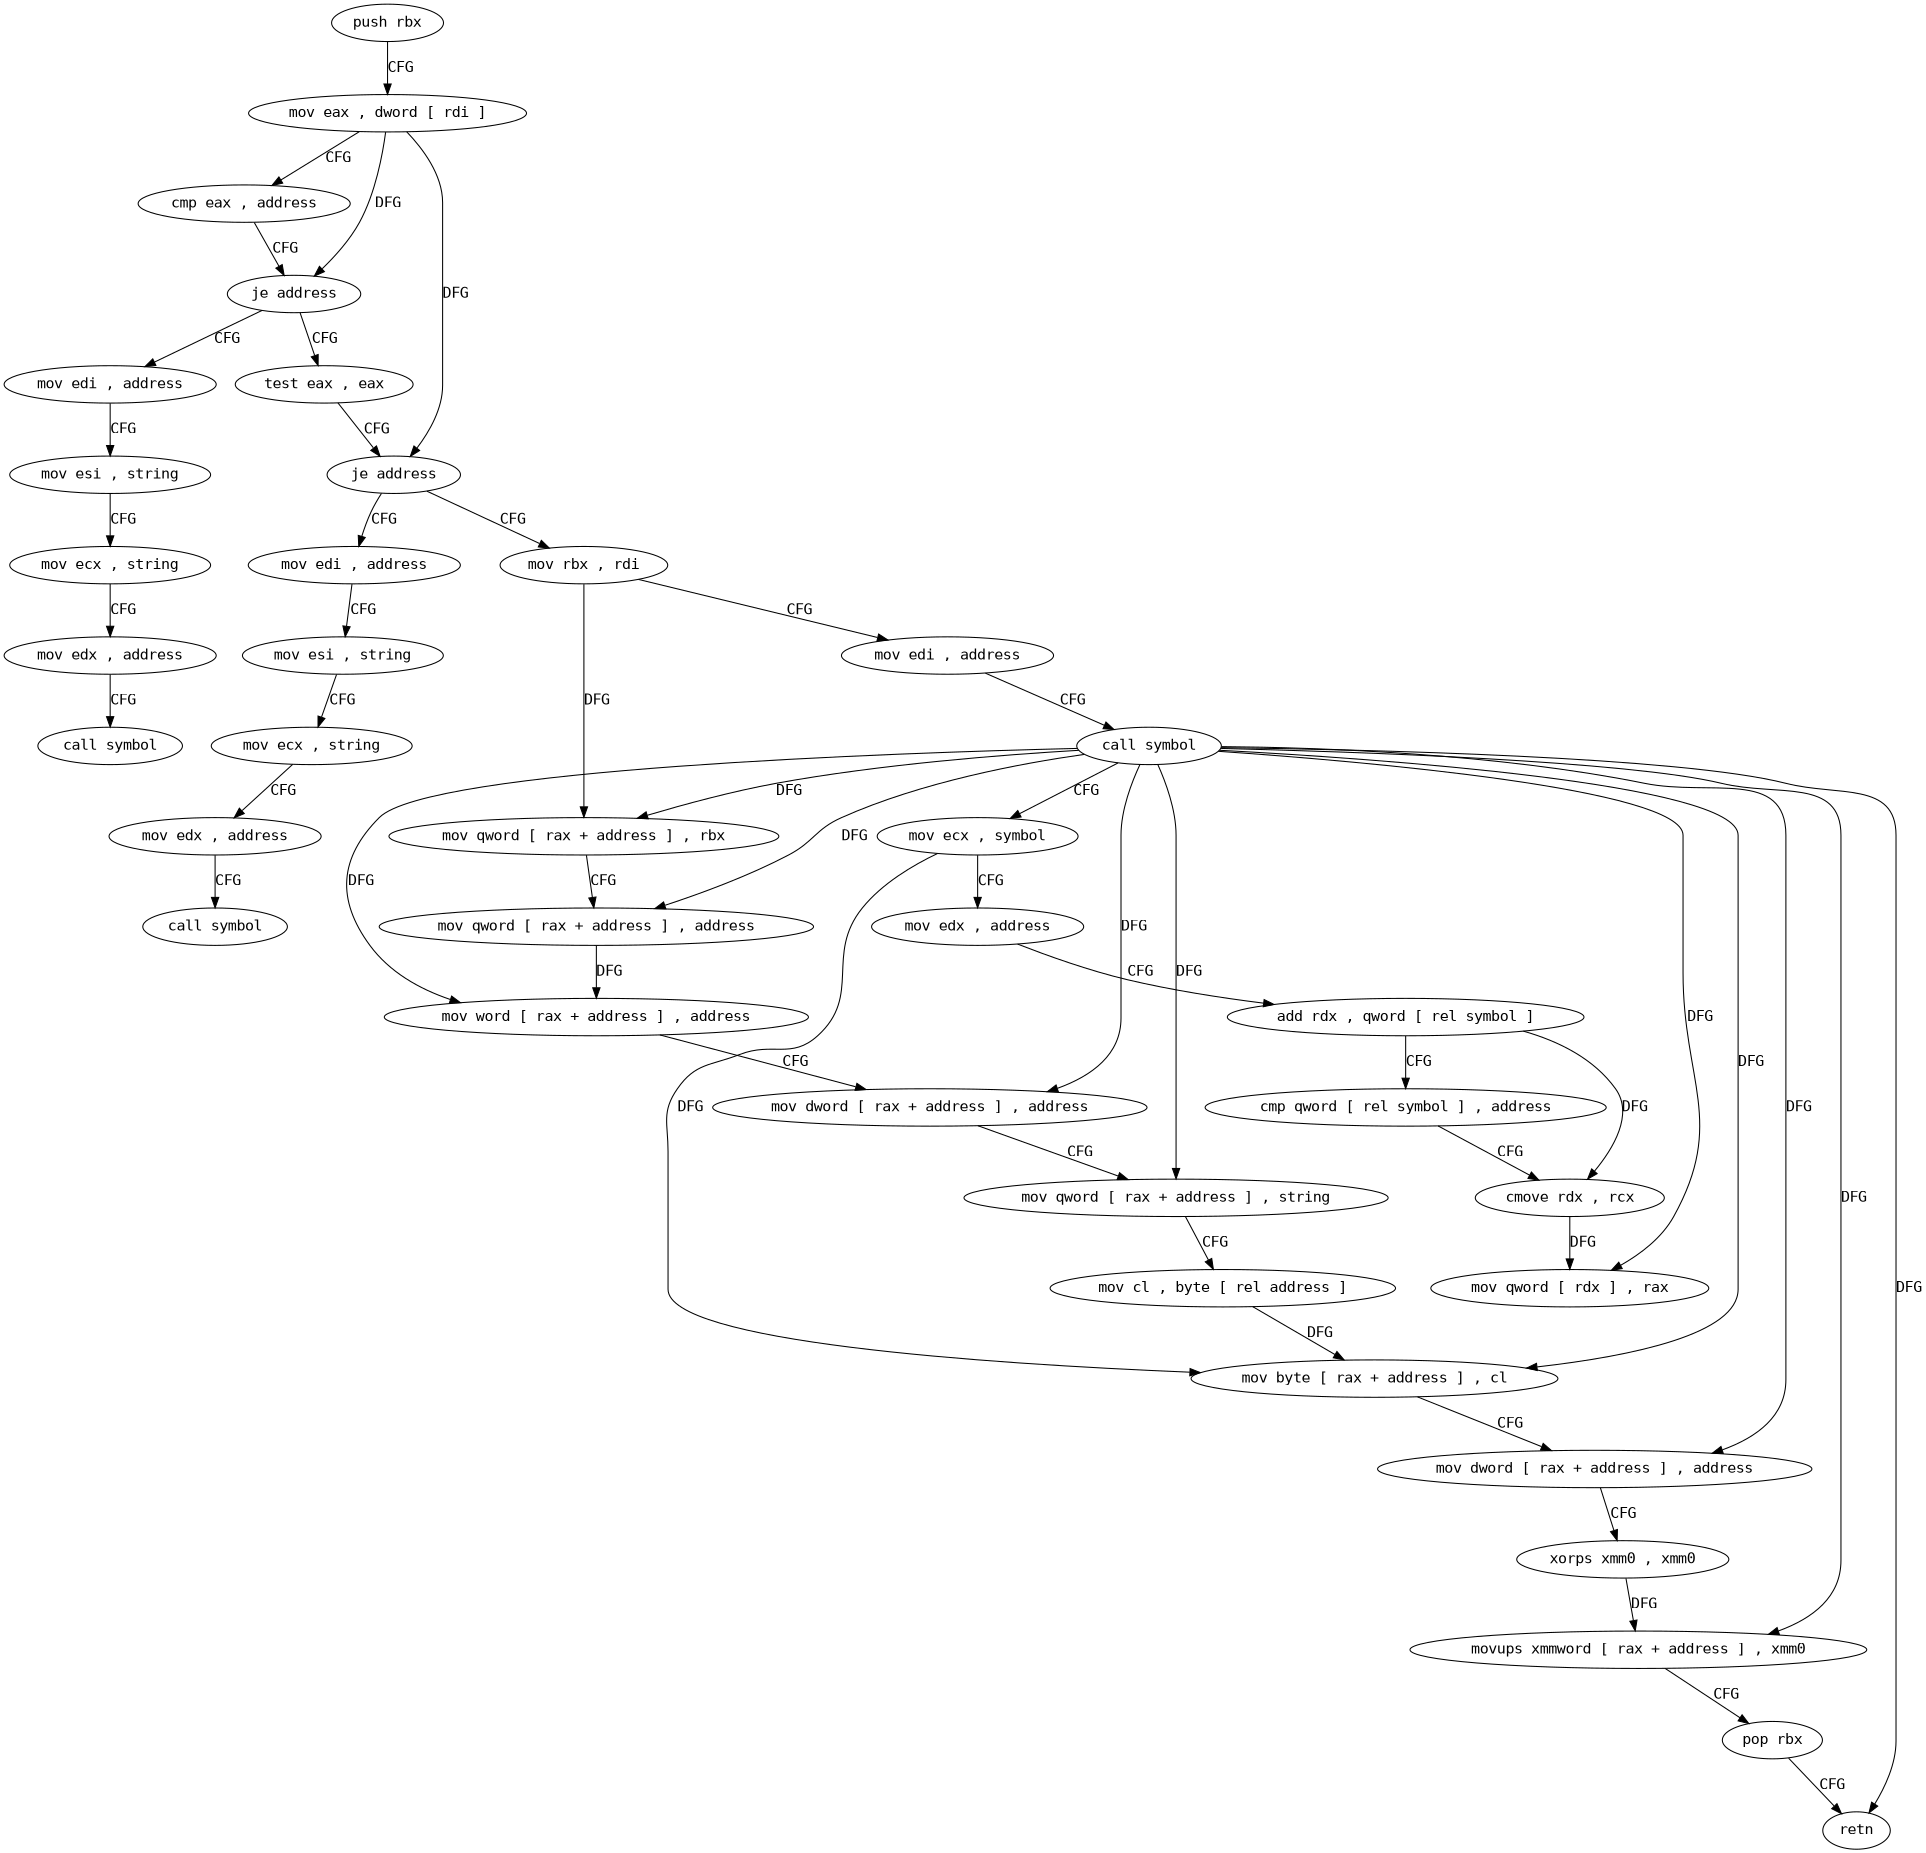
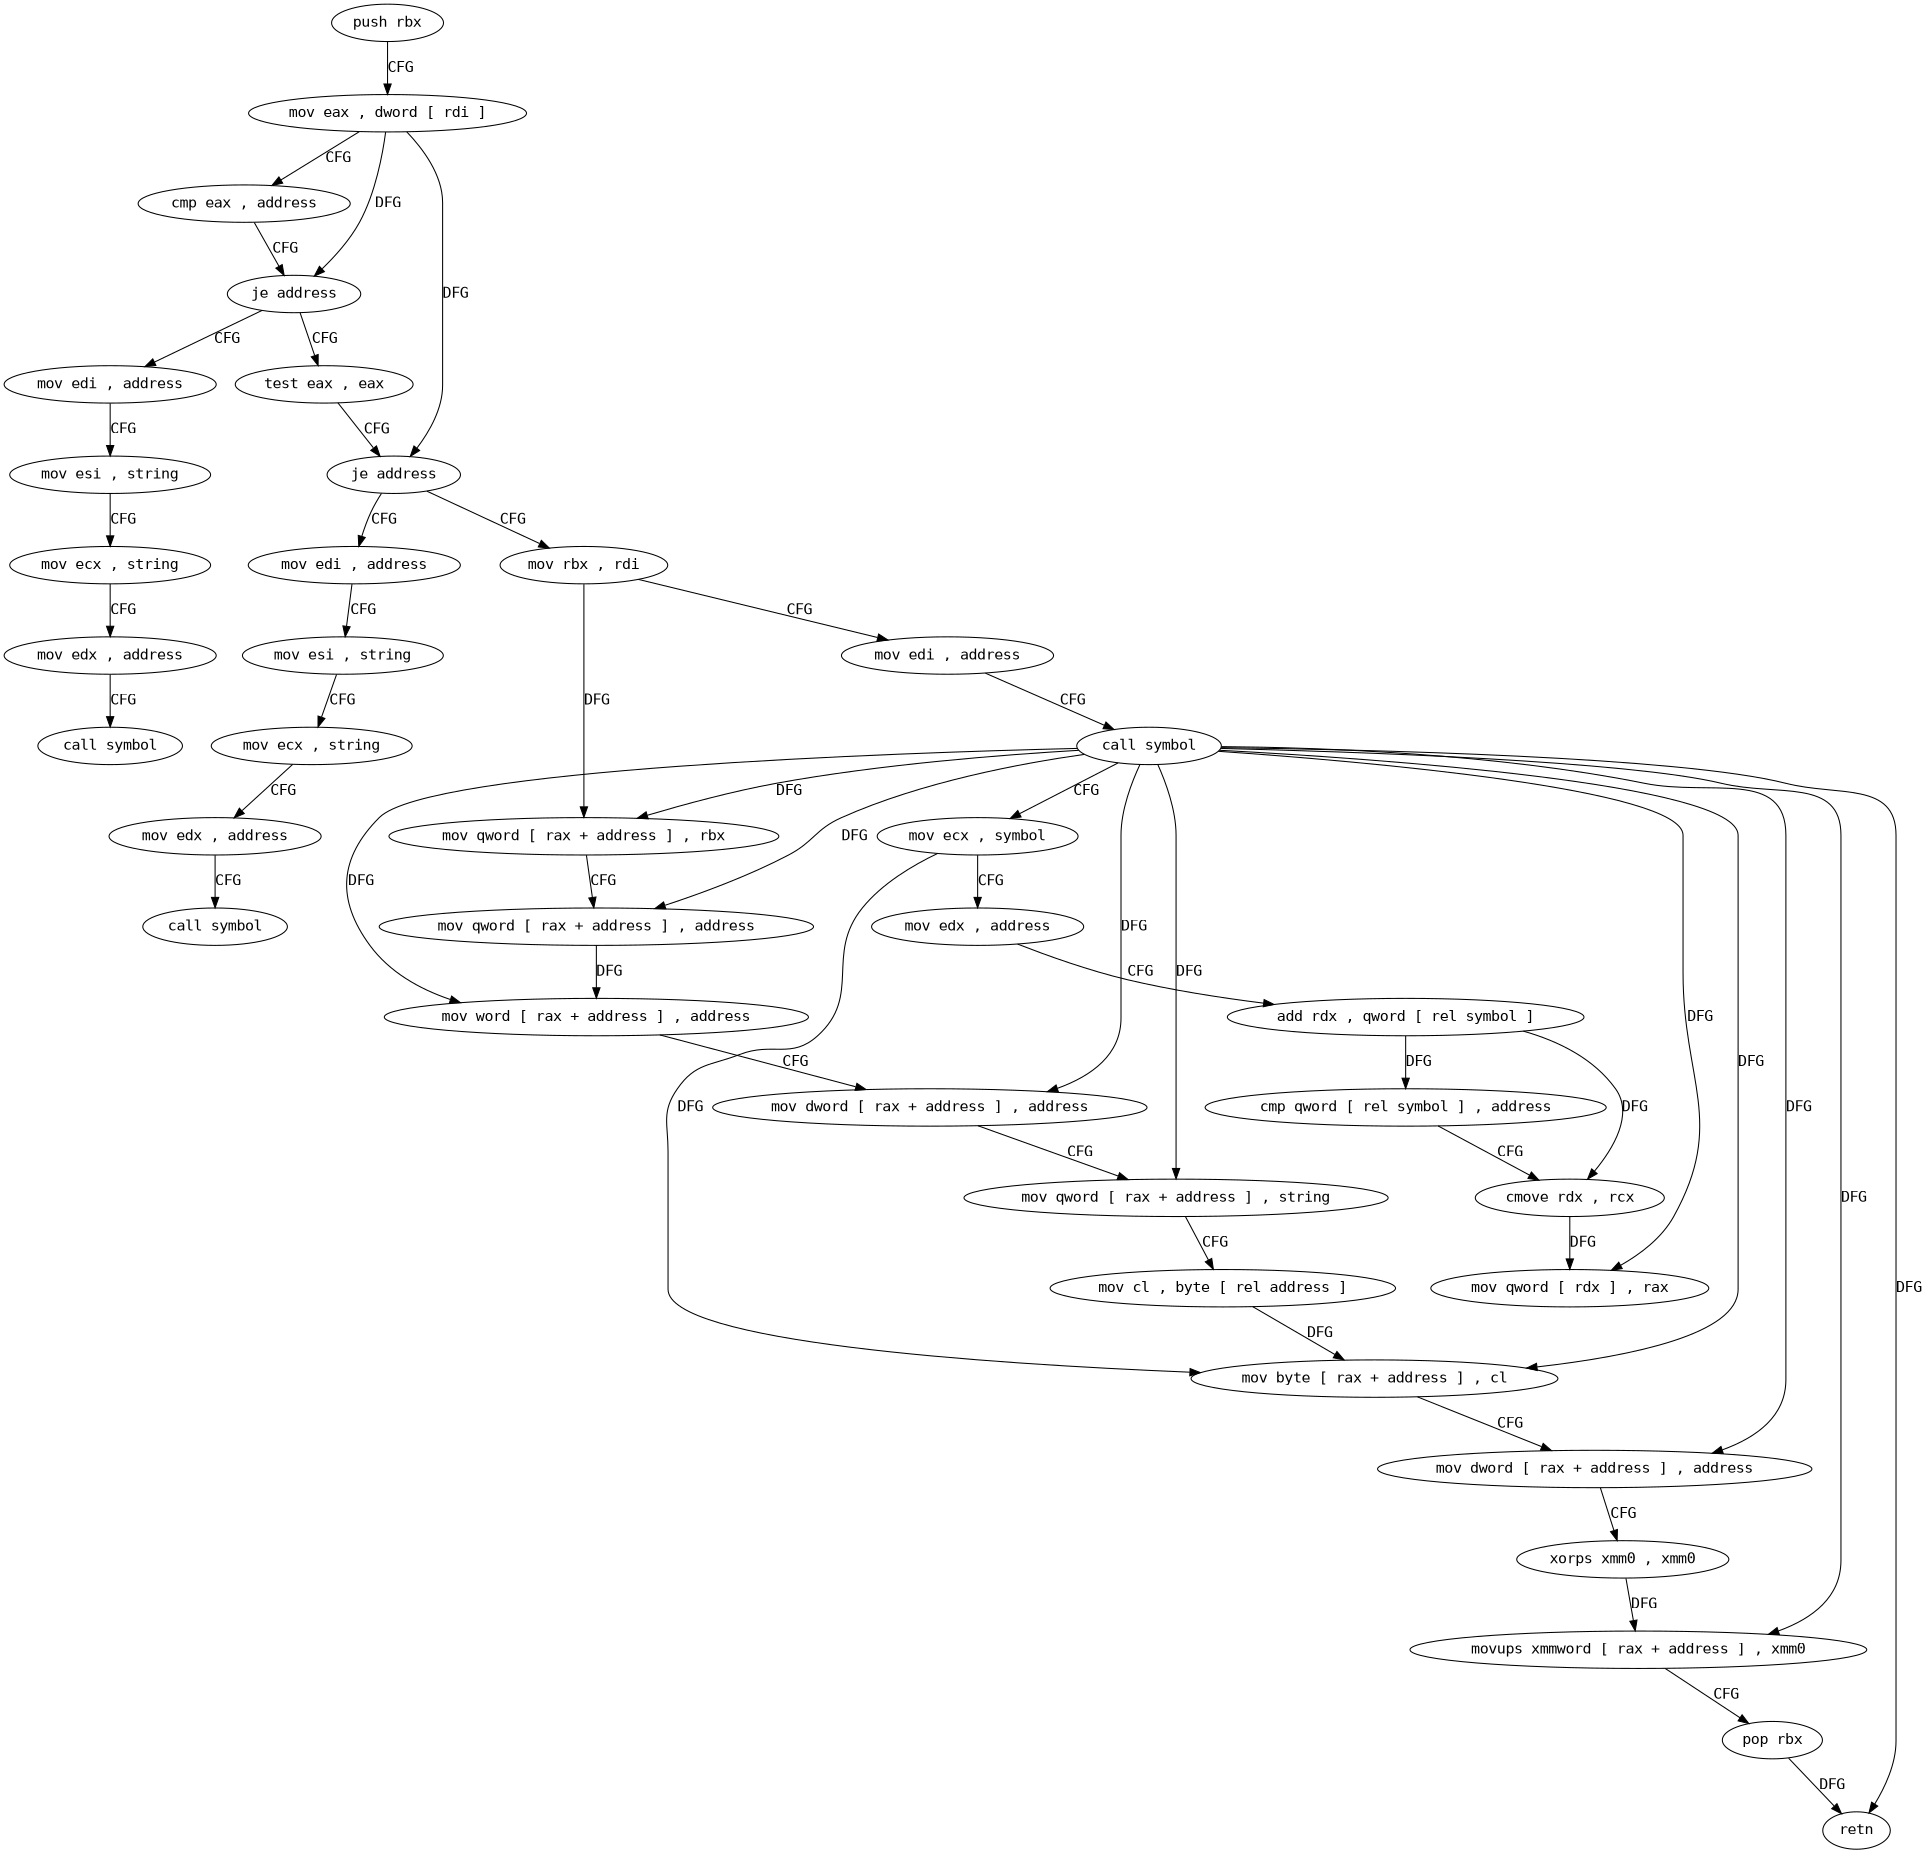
edge "add rdx , qword [ rel symbol ]" -> "cmp qword [ rel symbol ] , address": label "CFG" -> "DFG"
edge "pop rbx" -> "retn": label "CFG" -> "DFG"
